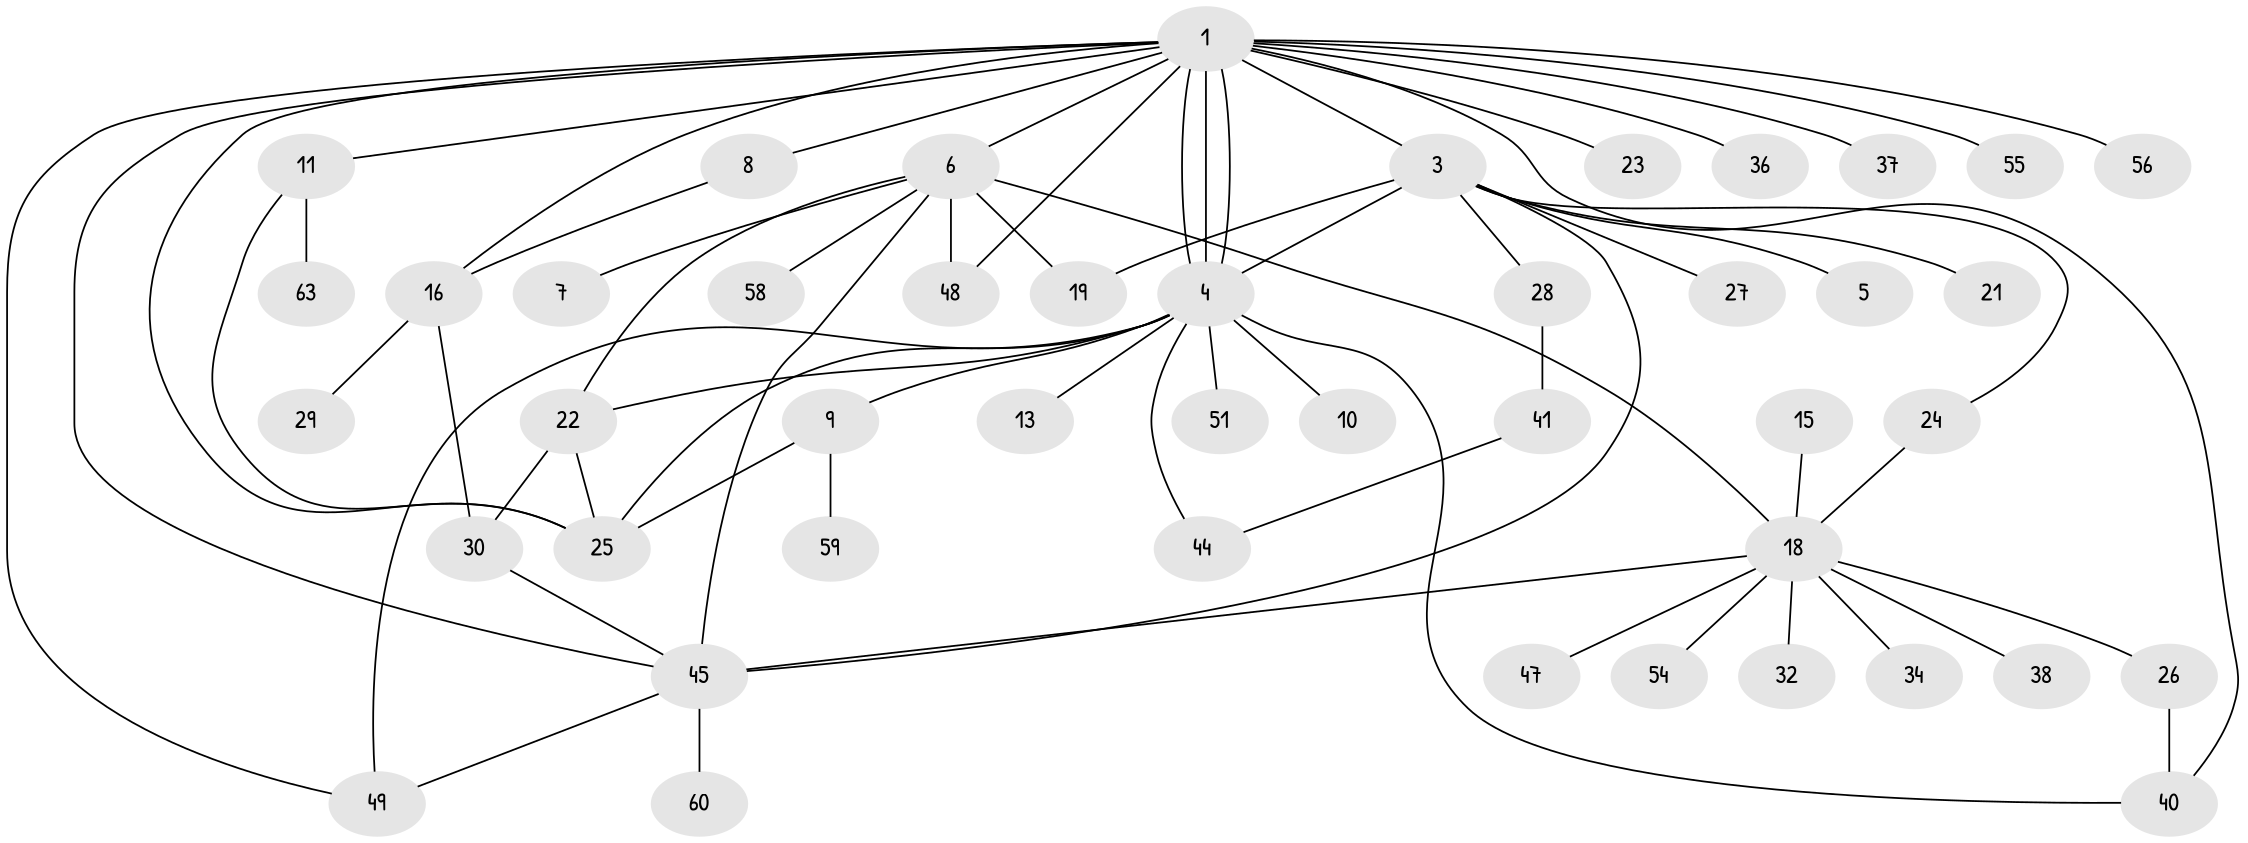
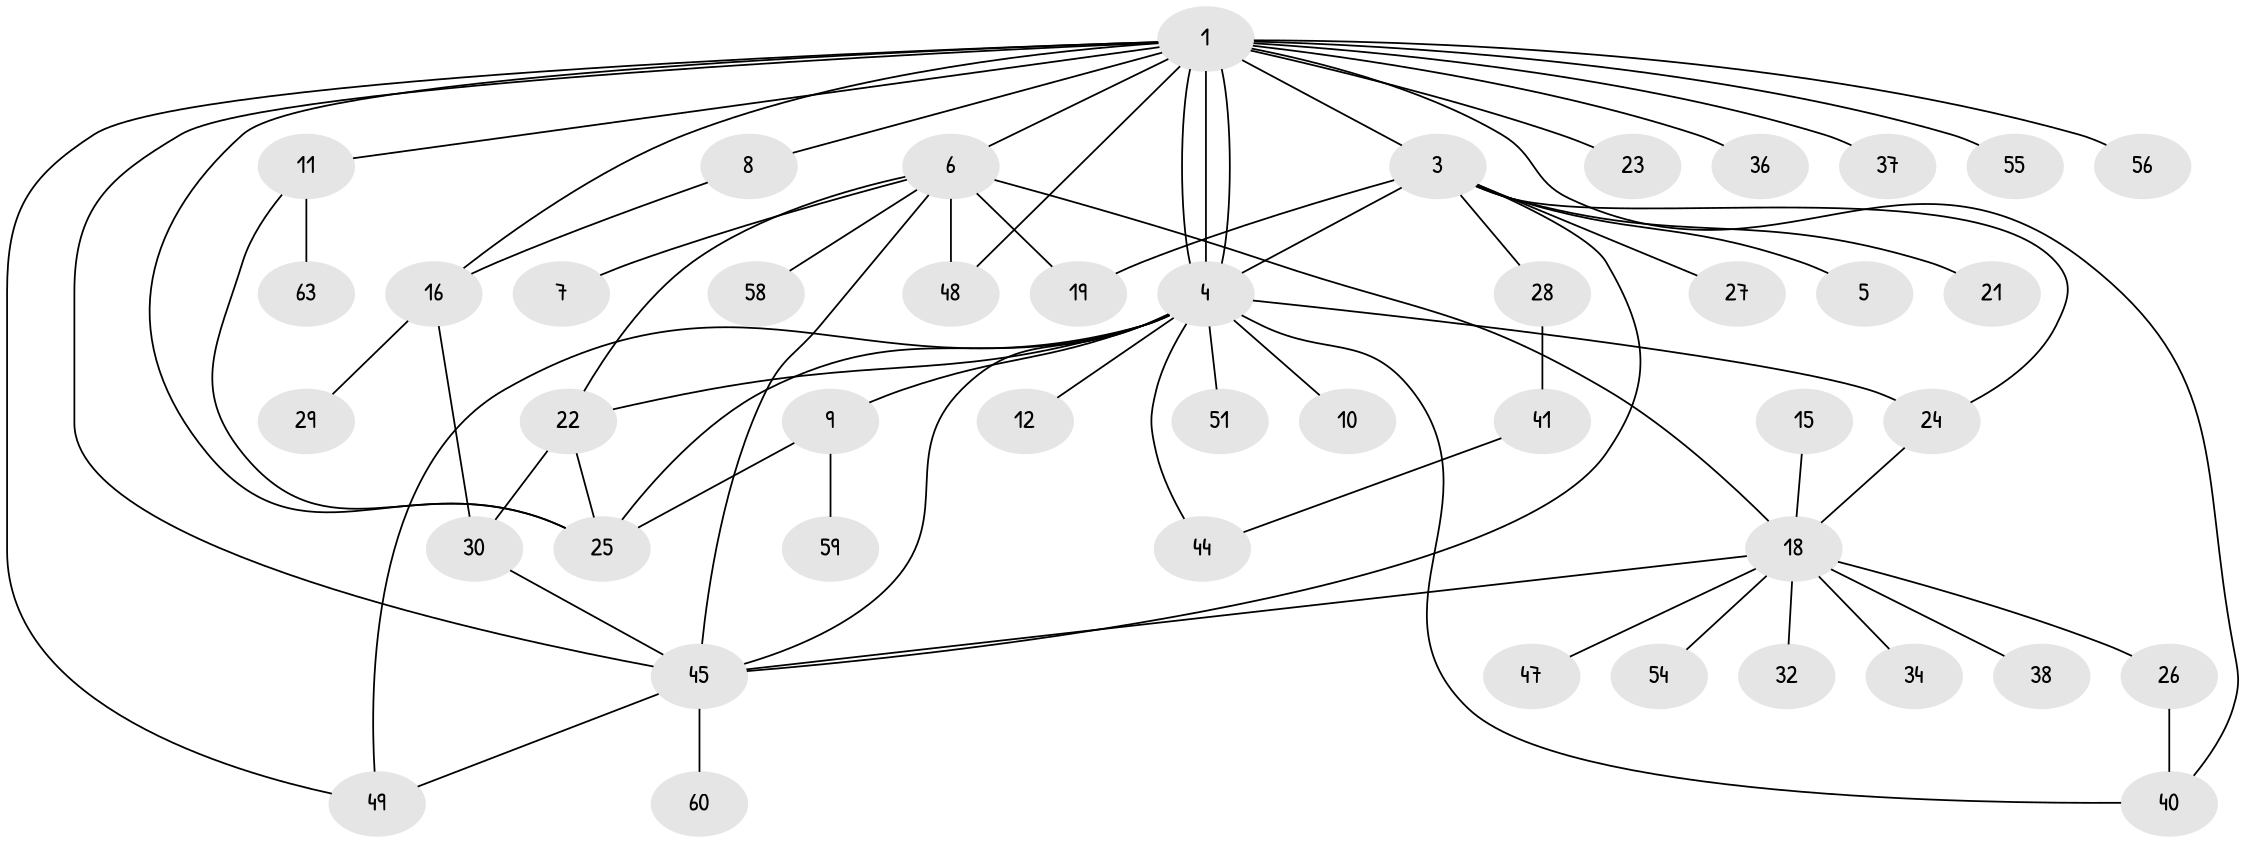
edge "4" -- "24": added
node "13": label "13" -> "12"
edge "4" -- "45": added
